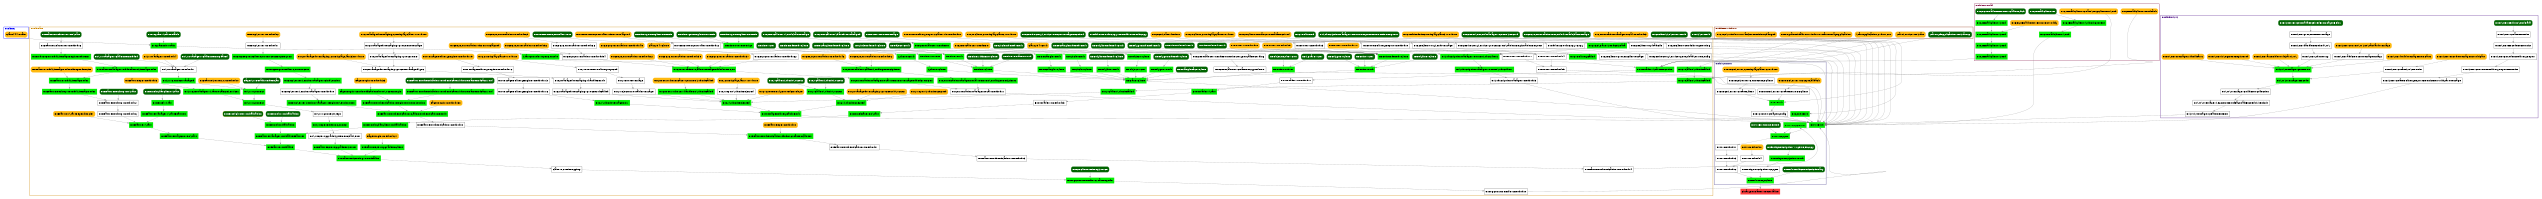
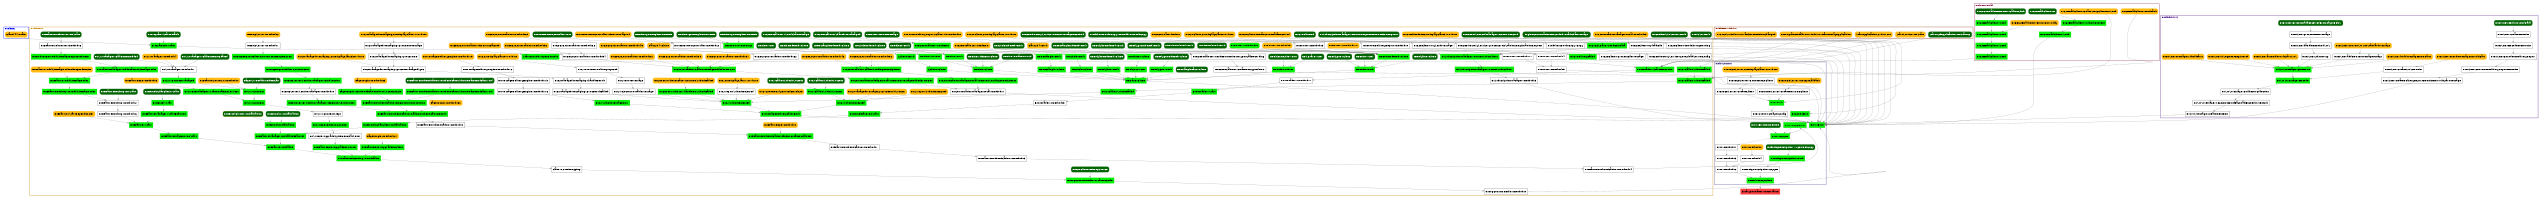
cluster "Ozeki.Base": label "Ozeki.Base" -> "Ozeki.Form"
node "OzGPC_Conversation_Recorded::LoadChatMessage": label "OzGPC_Conversation_Recorded::LoadChatMessage" -> "Login_Conversation_Recorded::LoadChatMessage"
node "OzRouter::smethod_8": fillcolor darkgoldenrod1 -> green2
node "OzFork::ForkGenericDictionary": removed
